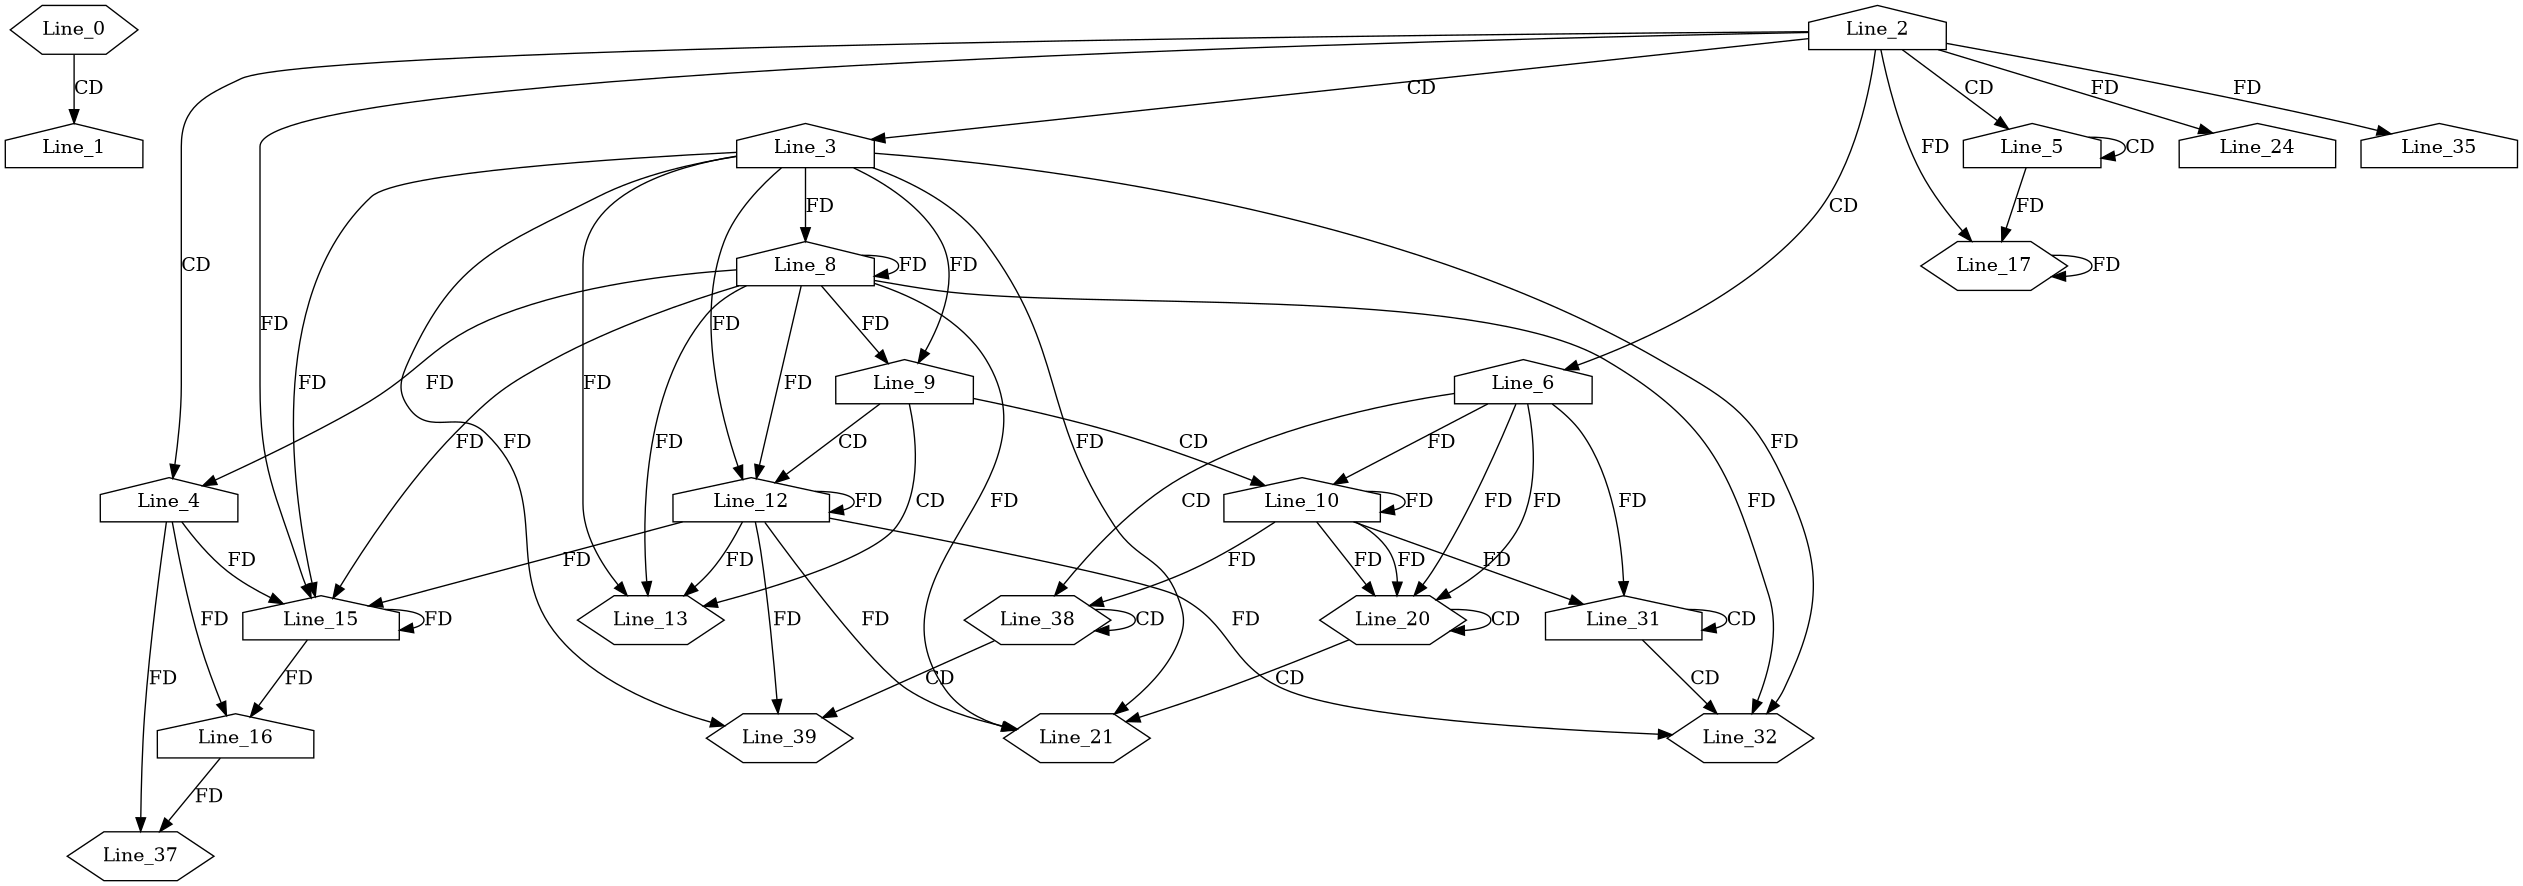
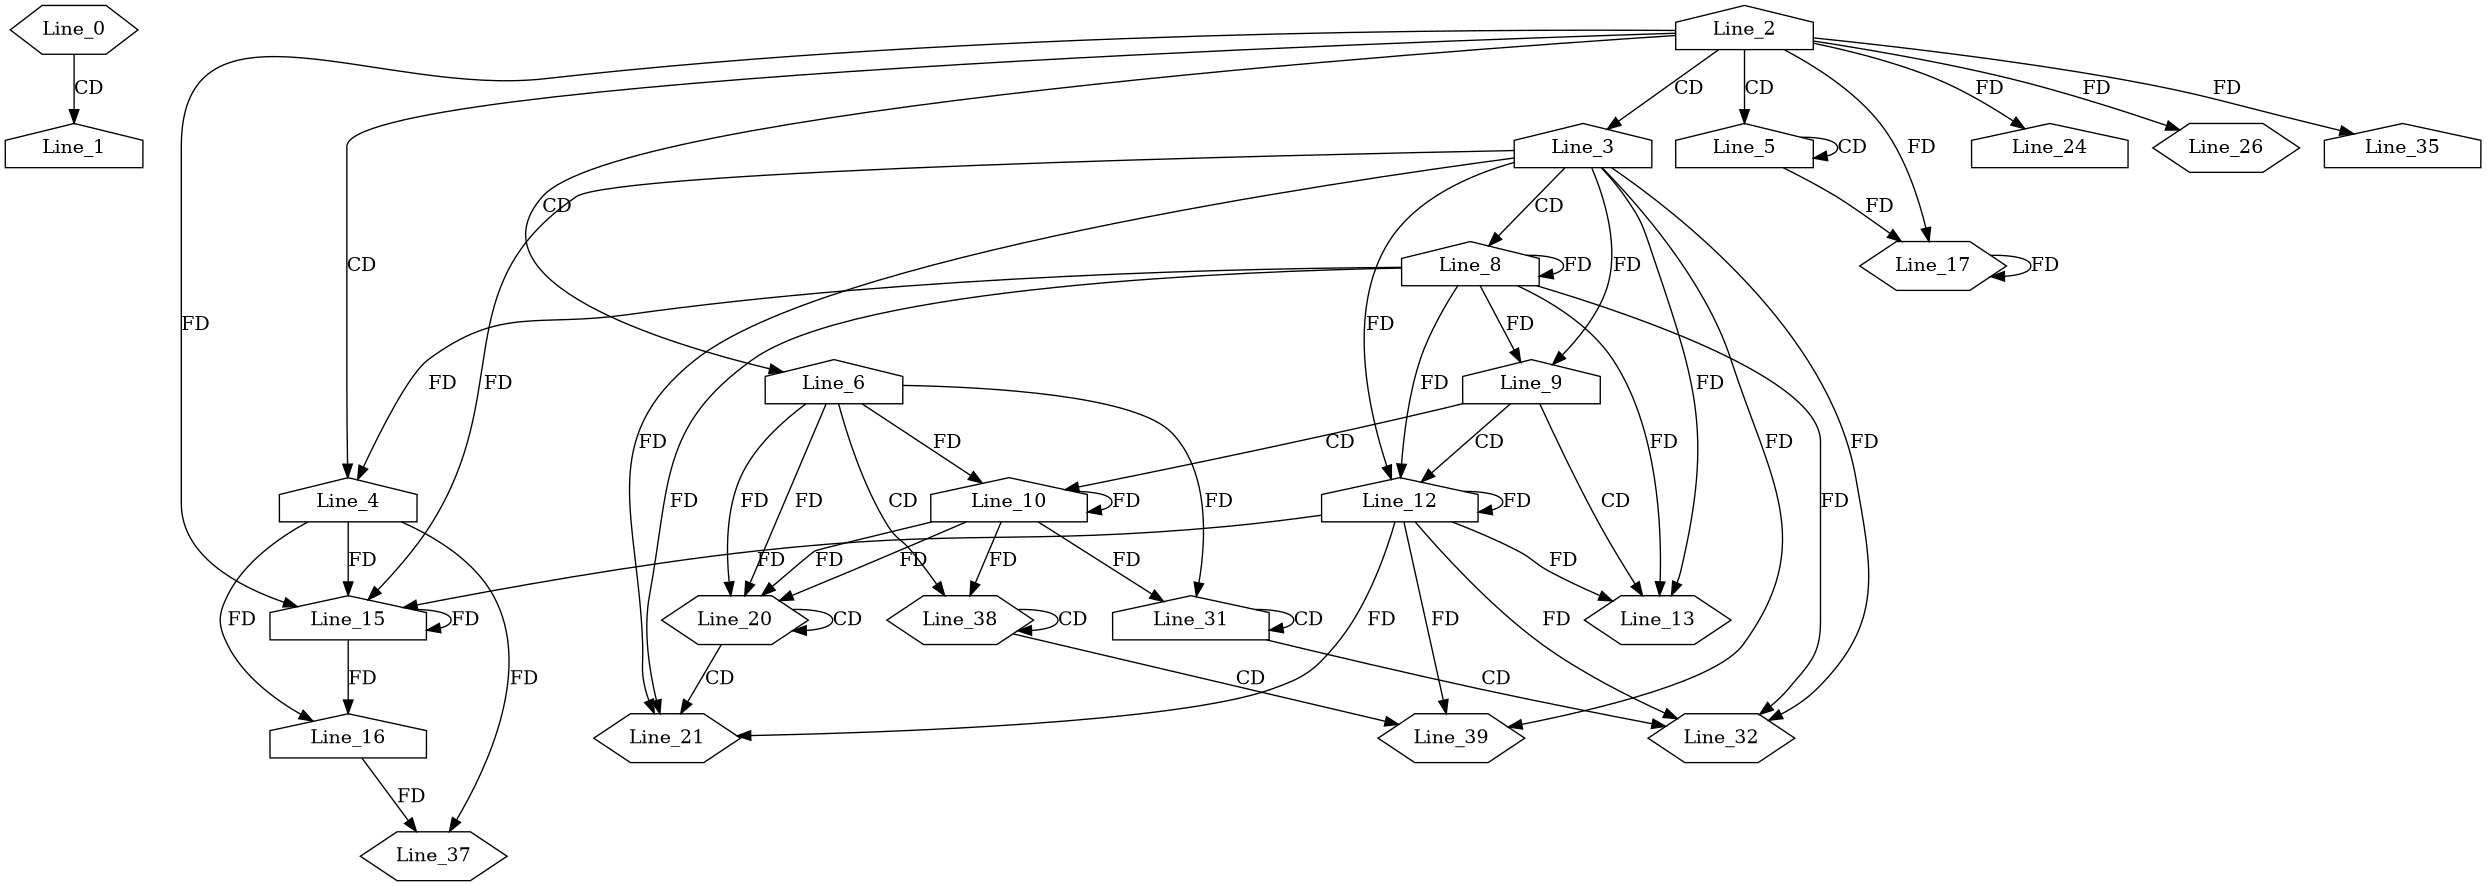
node "Line_26": added
edge "Line_3" -> "Line_8": label "FD" -> "CD"
edge "Line_8" -> "Line_15": removed, label "FD"
